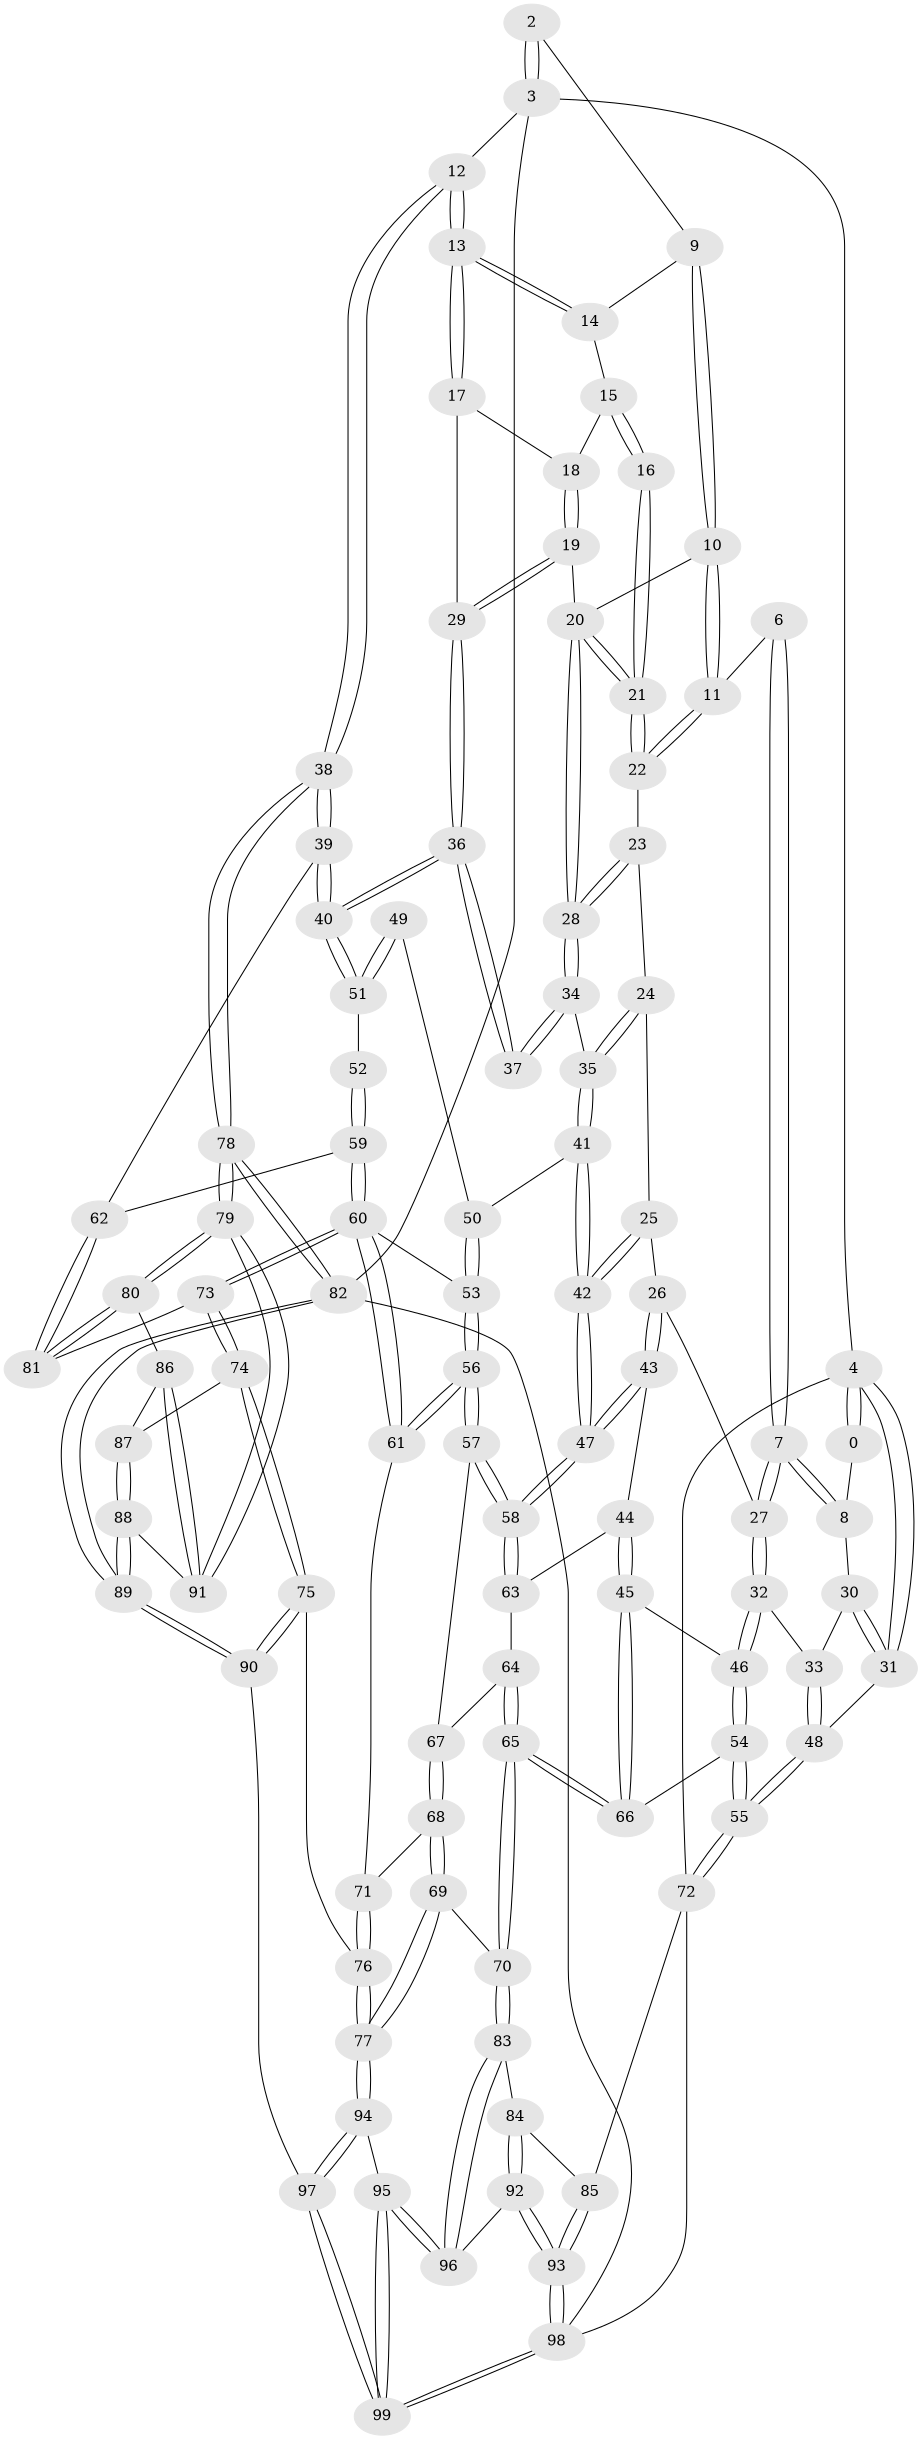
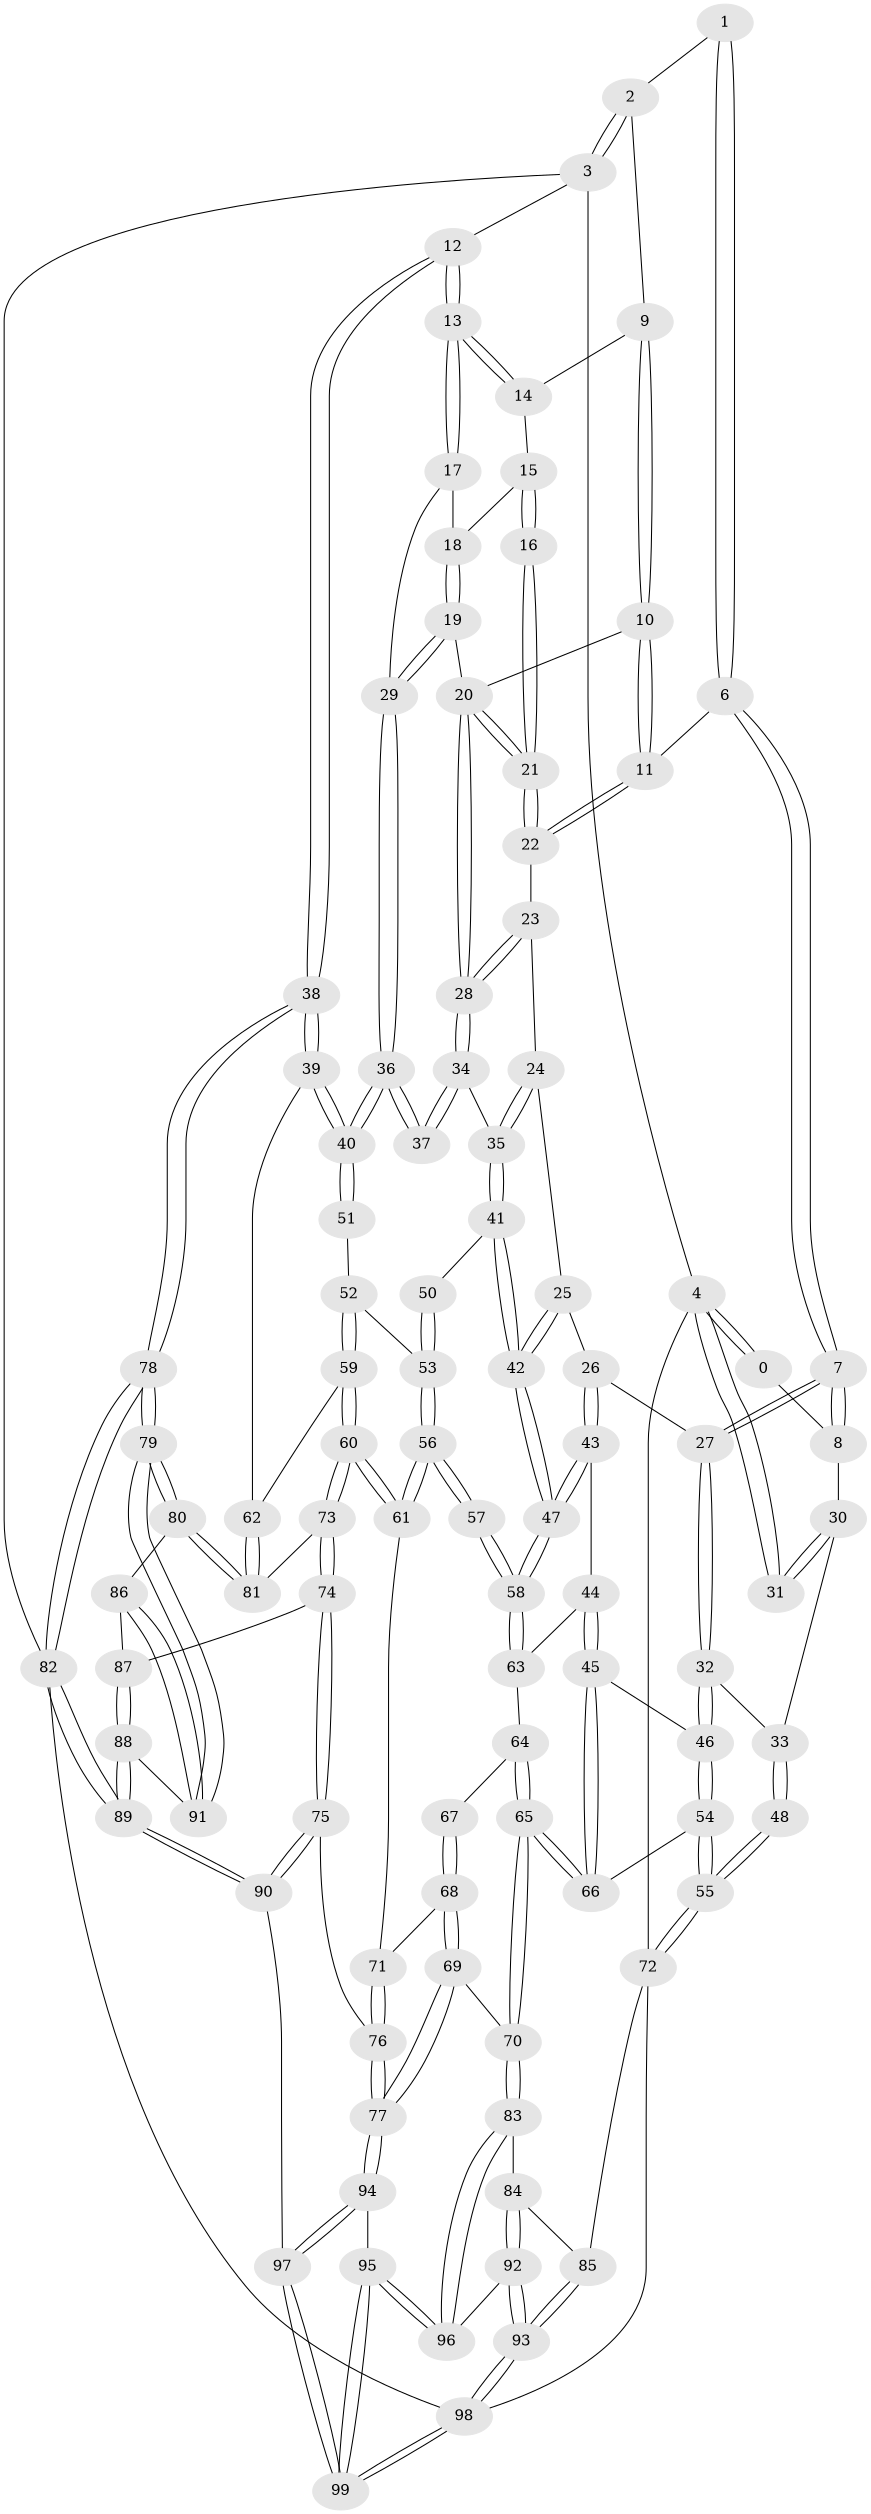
node "1": added
node "49": removed
edge "60" -- "53": now "52" -- "53"
edge "57" -- "67": removed
edge "31" -- "48": removed
